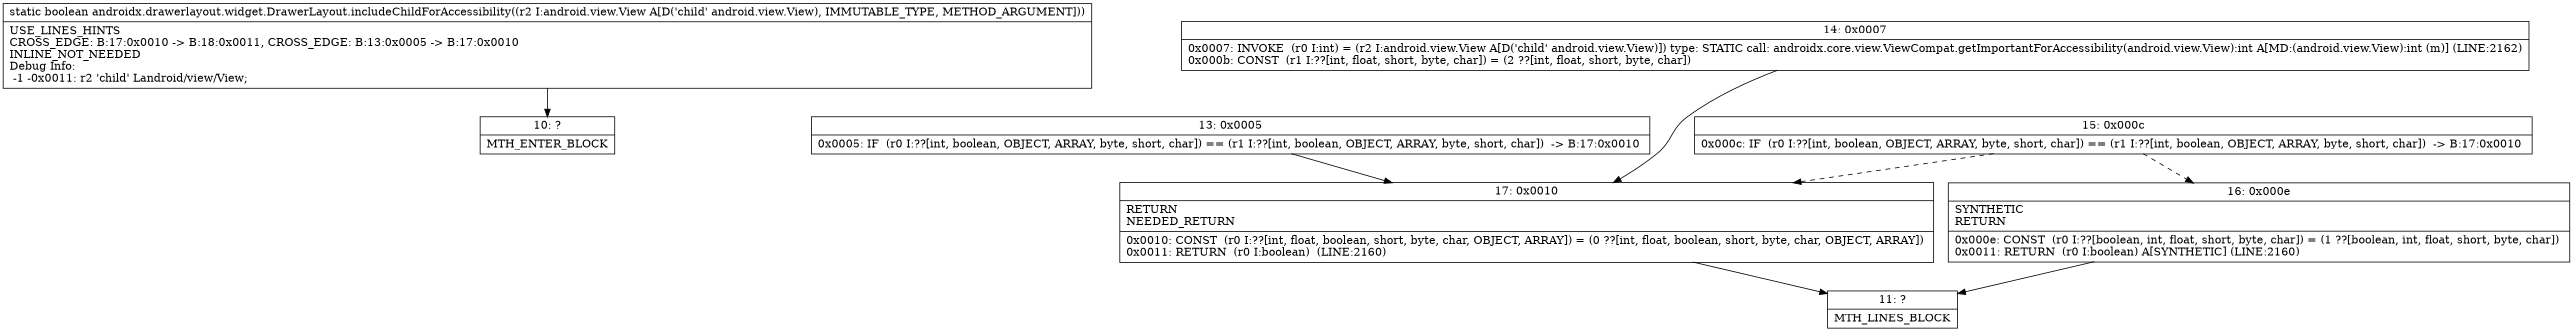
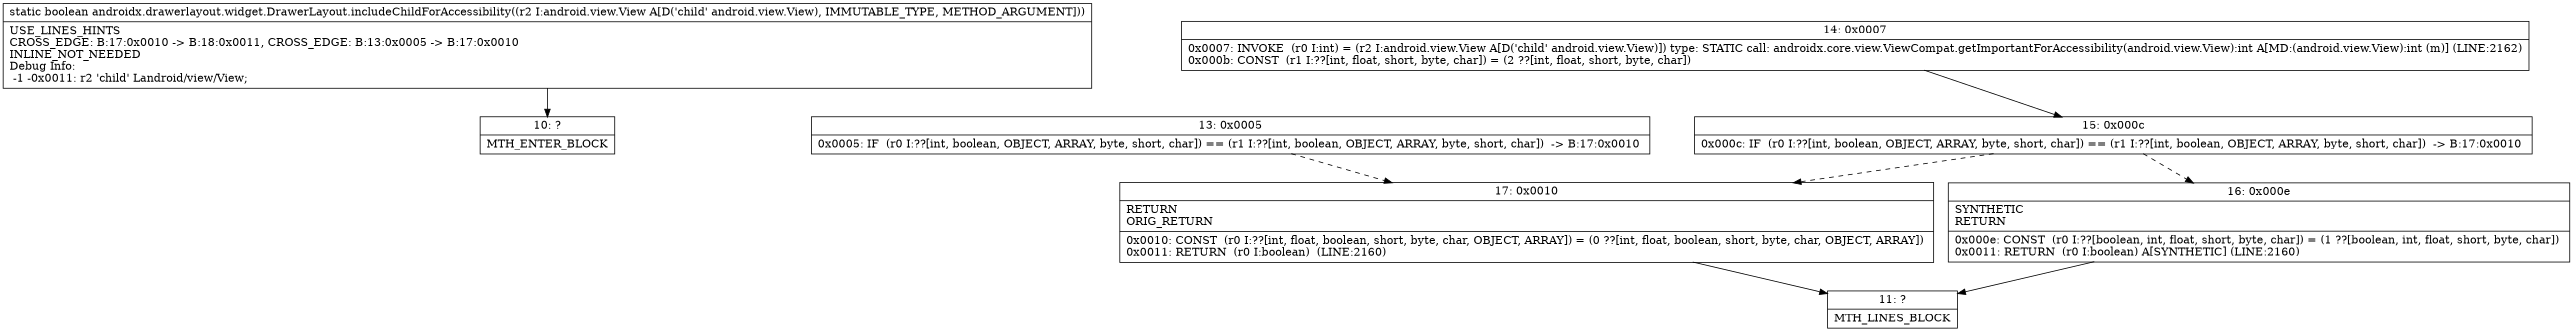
edge "14: 0x0007" -> "17: 0x0010": now "14: 0x0007" -> "15: 0x000c"
edge "13: 0x0005" -> "17: 0x0010": style solid -> dashed
node "17: 0x0010": text "NEEDED_RETURN" -> "ORIG_RETURN"
